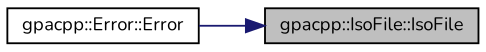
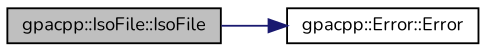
edge "gpacpp::Error::Error" -> "gpacpp::IsoFile::IsoFile": reversed
